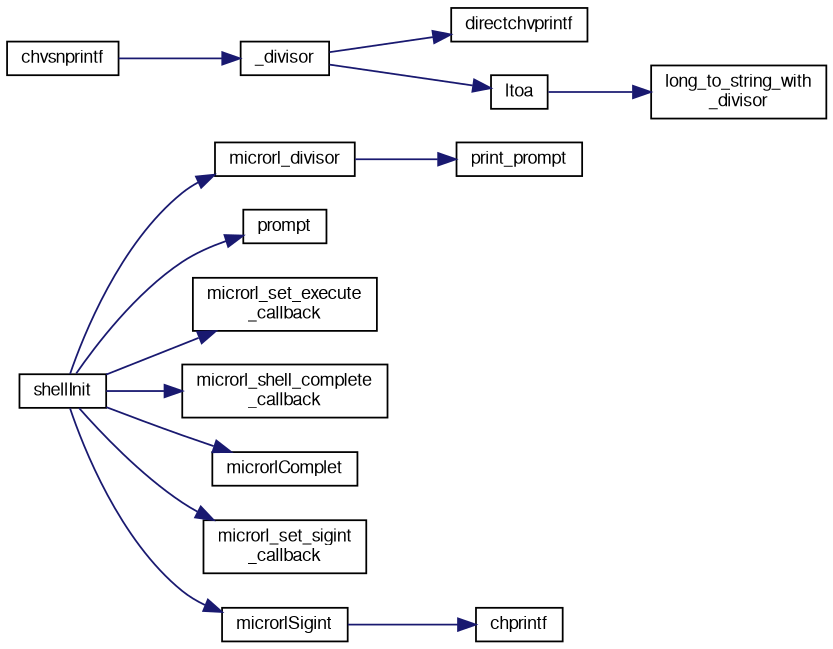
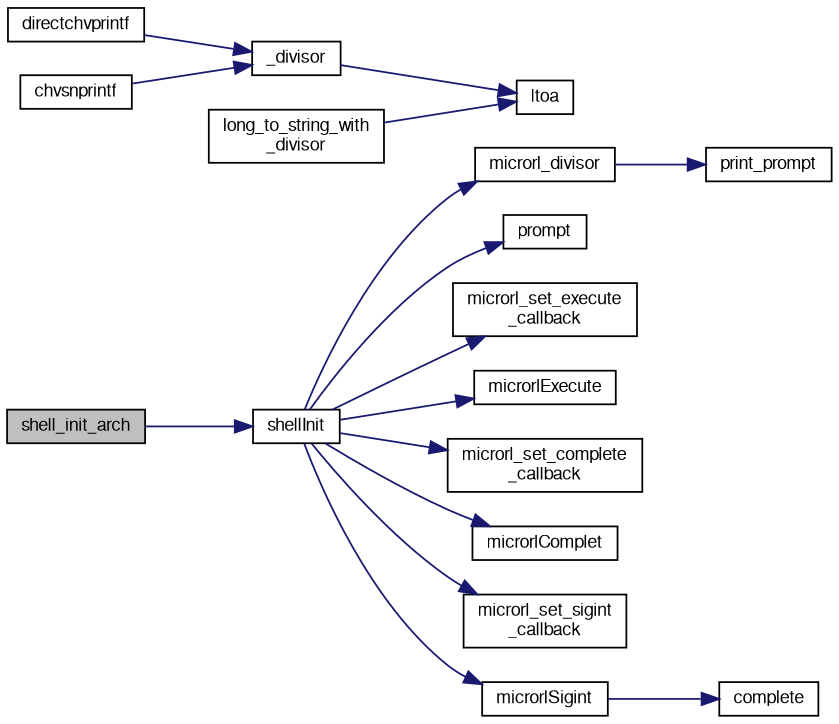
edge "_divisor" -> "directchvprintf": reversed
edge "ltoa" -> "long_to_string_with _divisor": reversed
node "microrlExecute": added
node "microrl_shell_complete _callback": label "microrl_shell_complete _callback" -> "microrl_set_complete _callback"
node "shell_init_arch": added
node "chprintf": label "chprintf" -> "complete"
